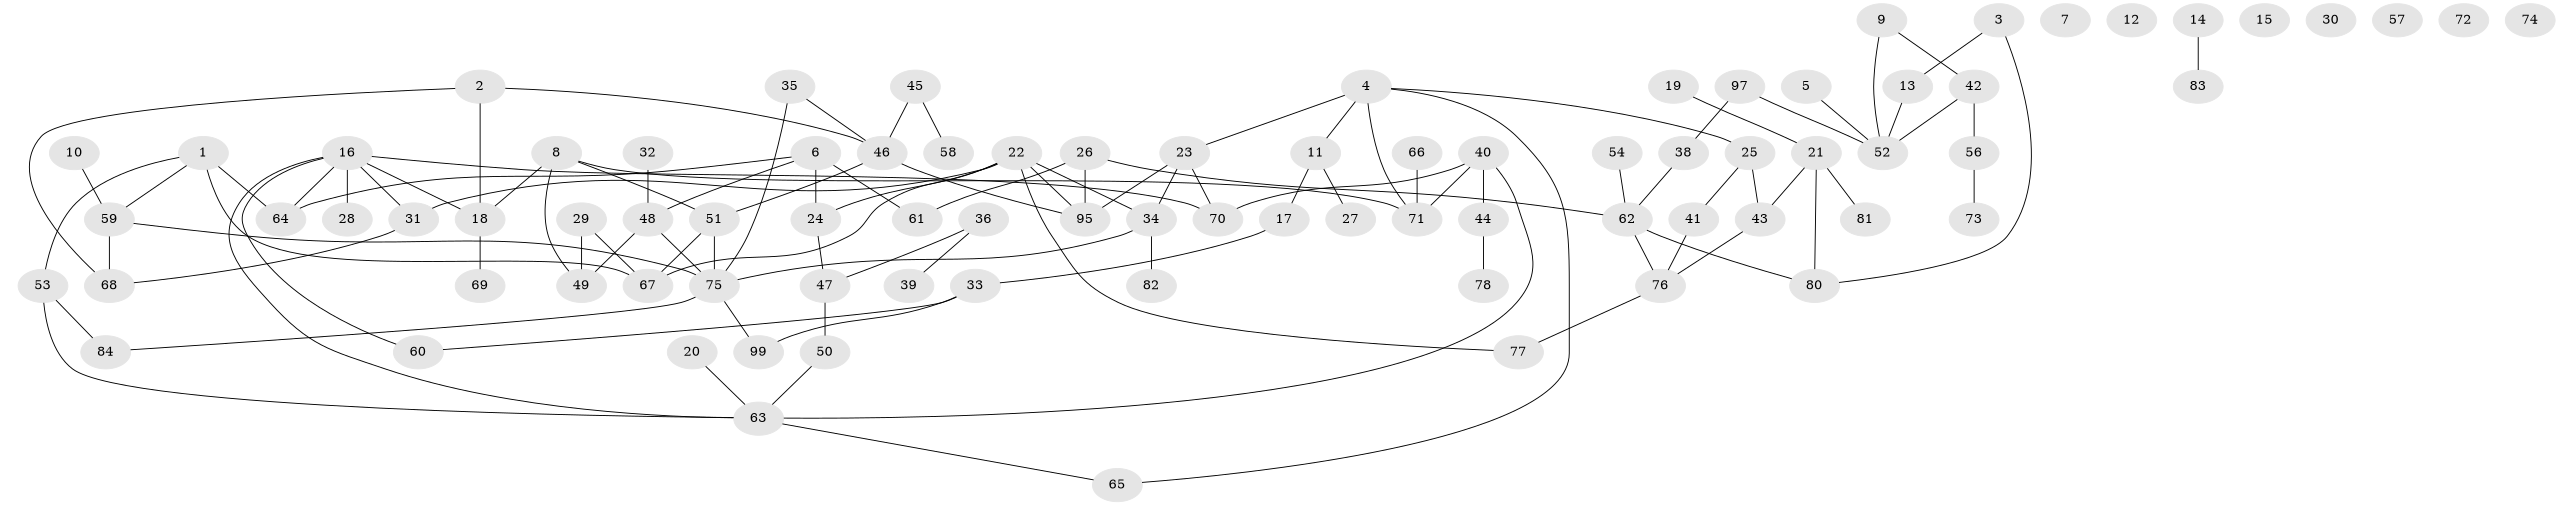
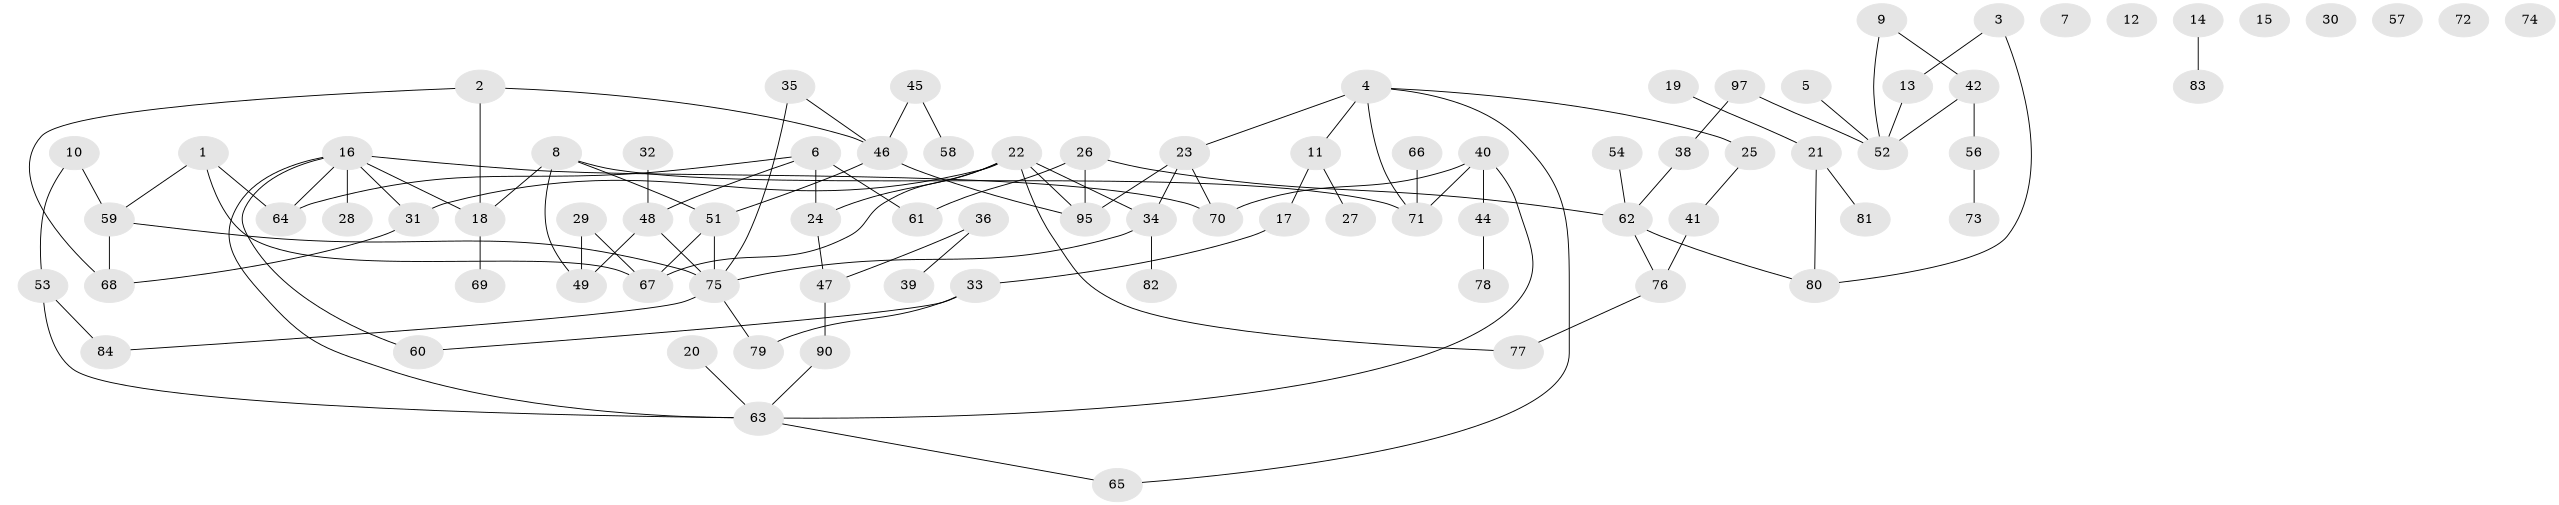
edge "1" -- "53": now "10" -- "53"
node "43": removed
node "99": label "99" -> "79"
node "50": label "50" -> "90"
